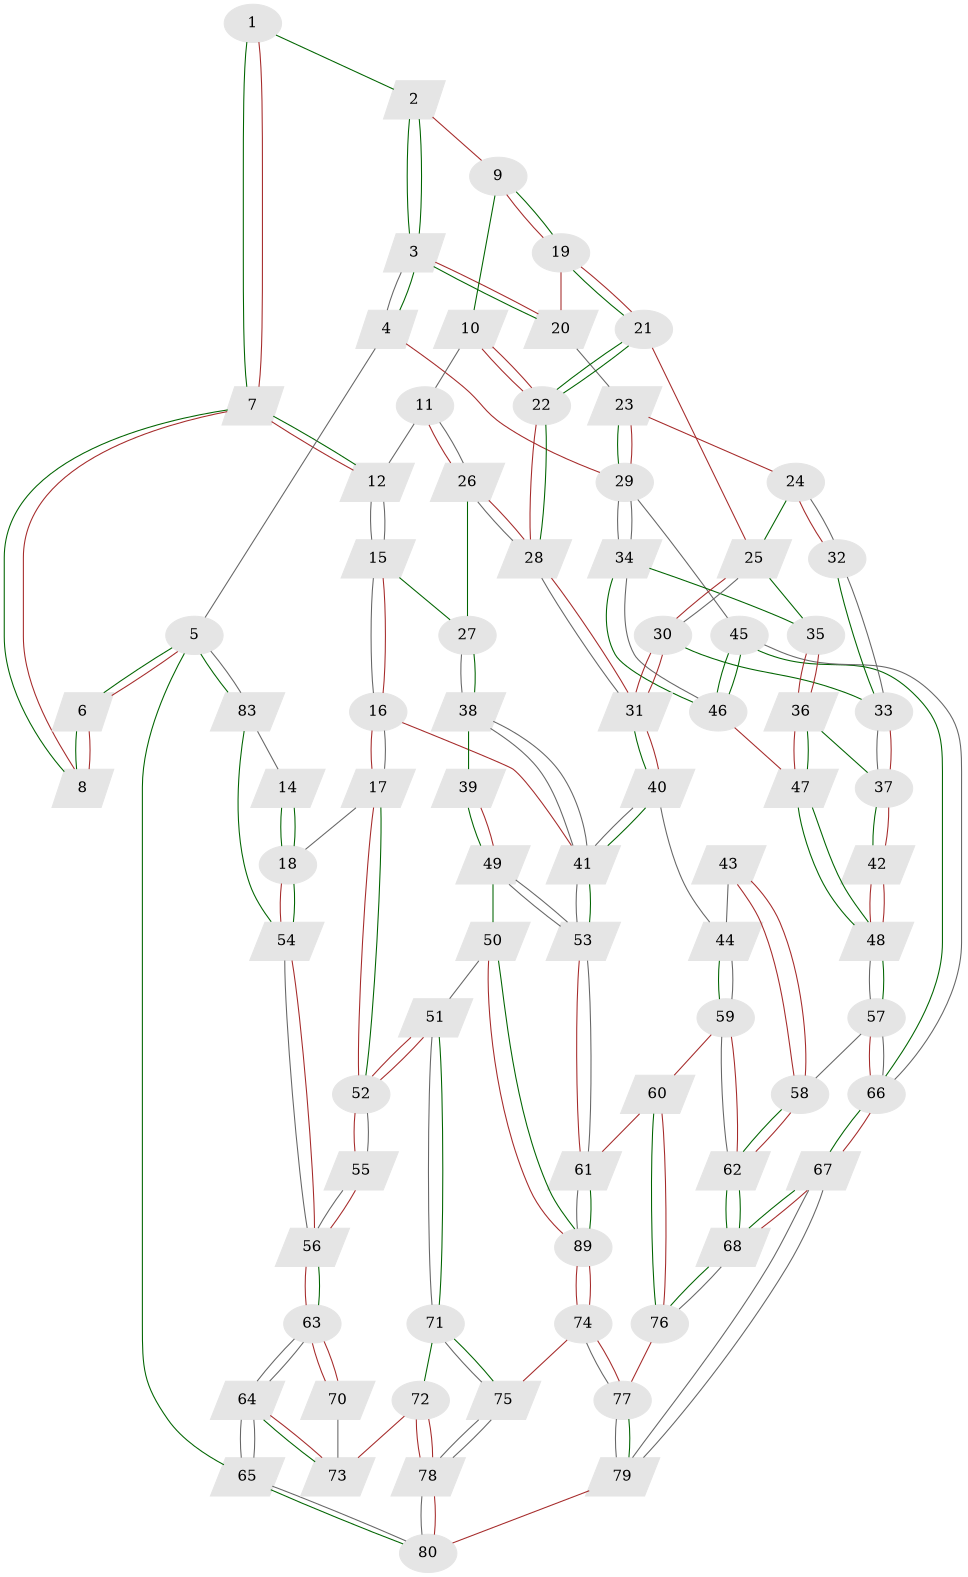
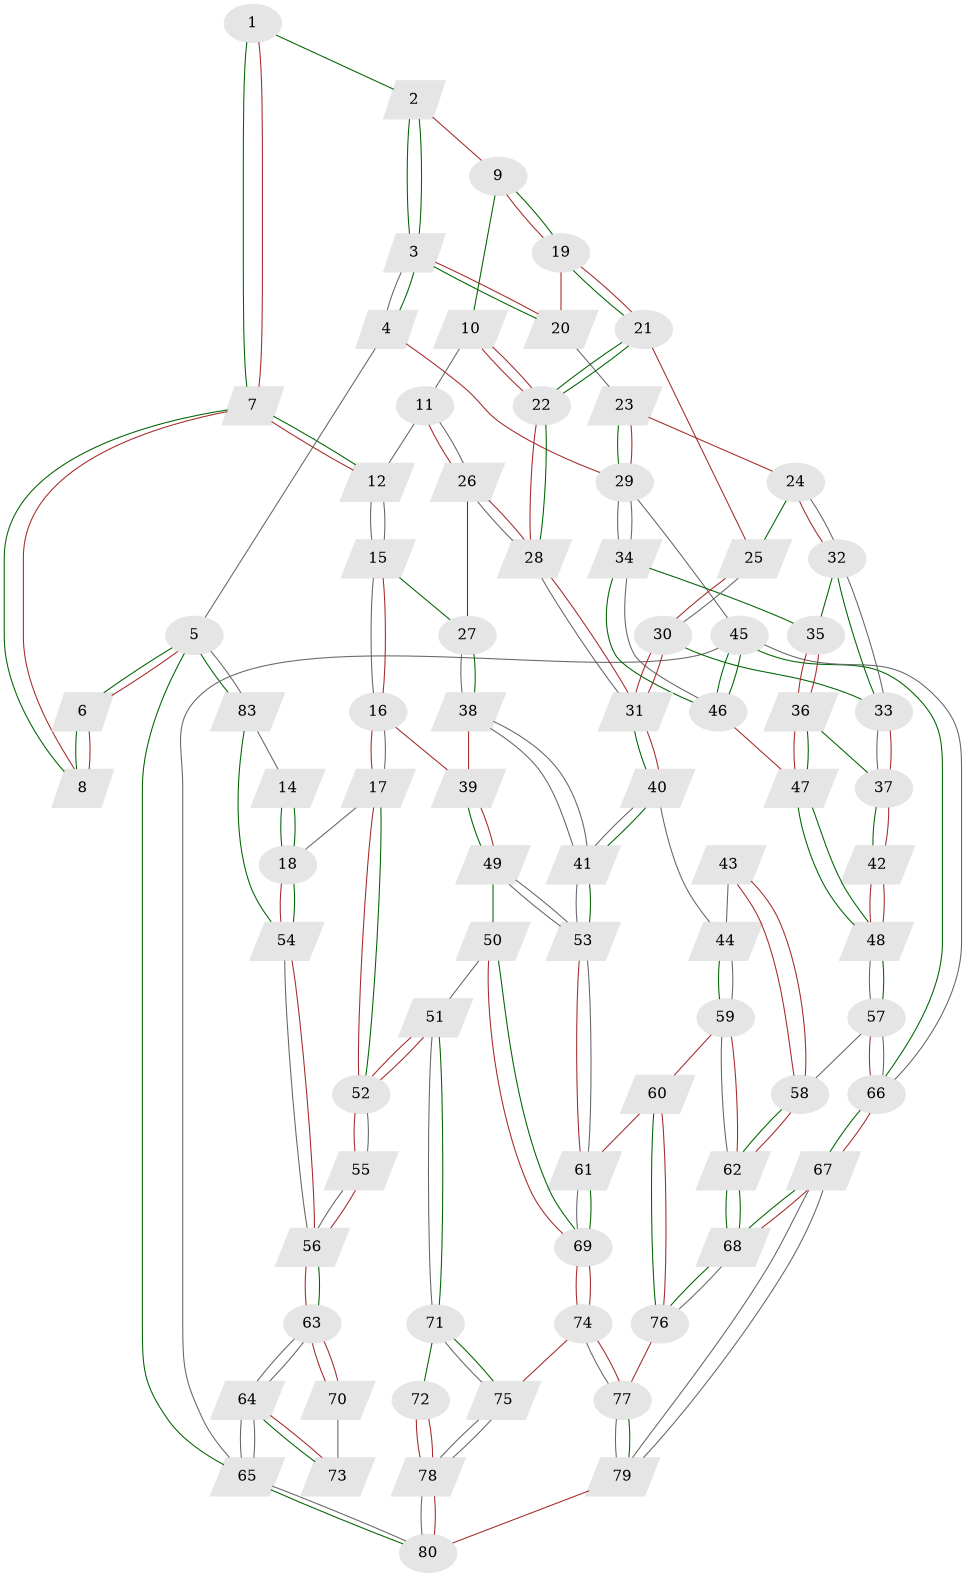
edge "25" -- "35": now "32" -- "35"
edge "38" -- "39": color darkgreen -> brown
edge "16" -- "41": now "16" -- "39"
edge "45" -- "65": added
node "89": label "89" -> "69"
edge "72" -- "73": removed
